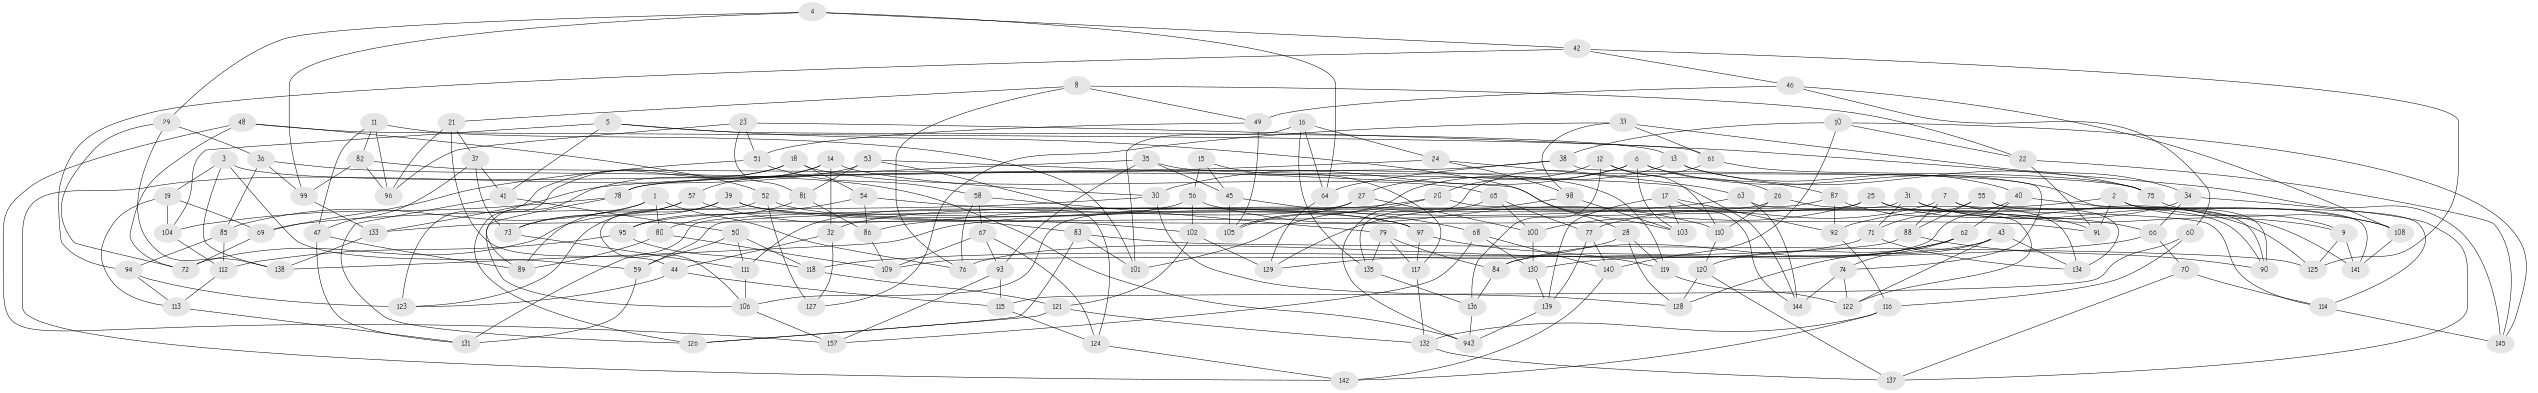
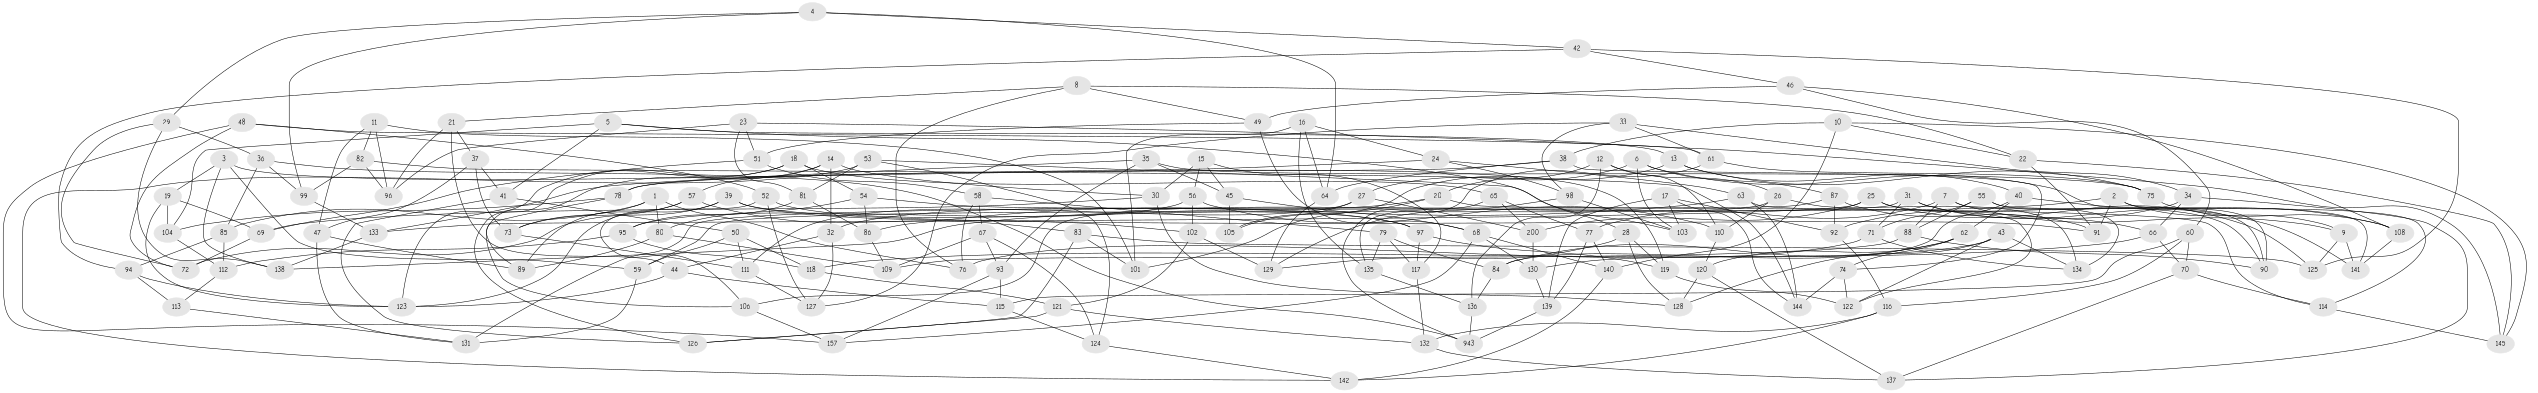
edge "49" -- "105": now "49" -- "68"
edge "6" -- "30": now "15" -- "30"
node "100": label "100" -> "200"
edge "60" -- "70": added
edge "19" -- "113": now "19" -- "123"
edge "111" -- "106": now "111" -- "127"
